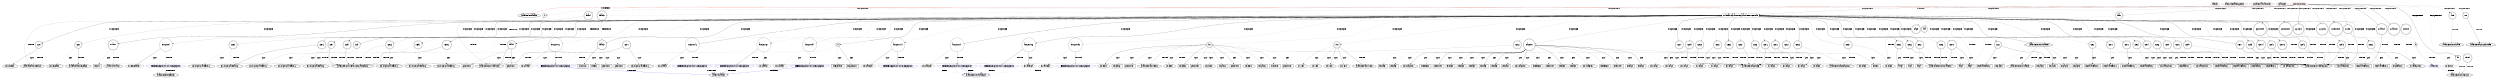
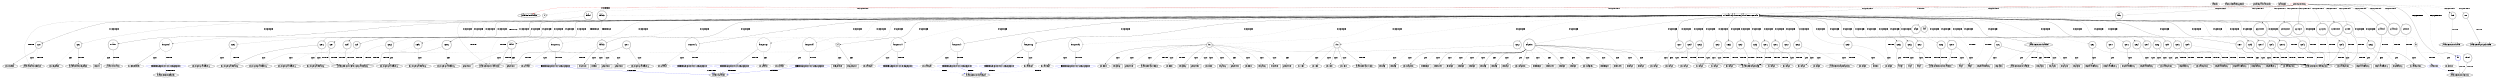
node "asd": color black -> blue
